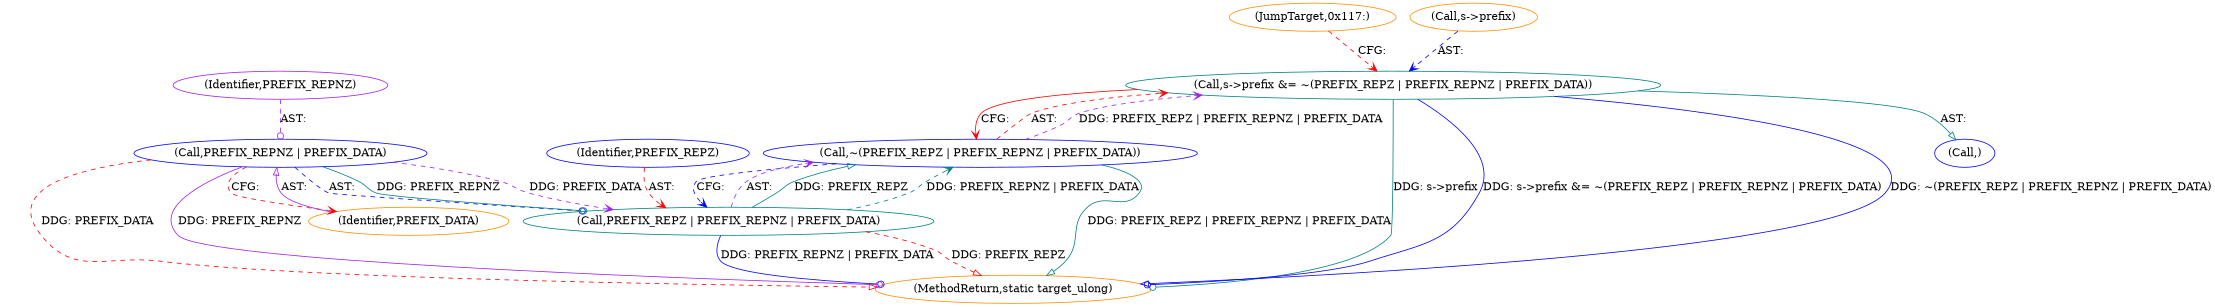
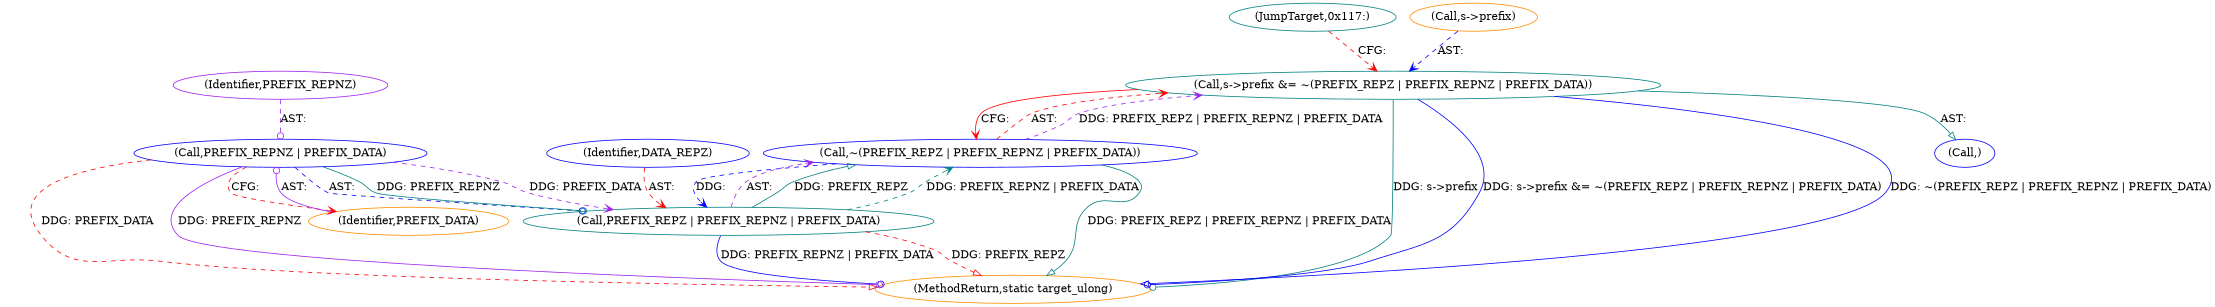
node "(JumpTarget,0x117:)": color darkorange -> teal
node "(Identifier,PREFIX_REPZ)": label "(Identifier,PREFIX_REPZ)" -> "(Identifier,DATA_REPZ)"
edge "(Call,~(PREFIX_REPZ | PREFIX_REPNZ | PREFIX_DATA))" -> "(Call,PREFIX_REPZ | PREFIX_REPNZ | PREFIX_DATA)": label "CFG: " -> "DDG: "
edge "(Identifier,PREFIX_DATA)" -> "(Call,PREFIX_REPNZ | PREFIX_DATA)": arrowhead onormal -> odot
